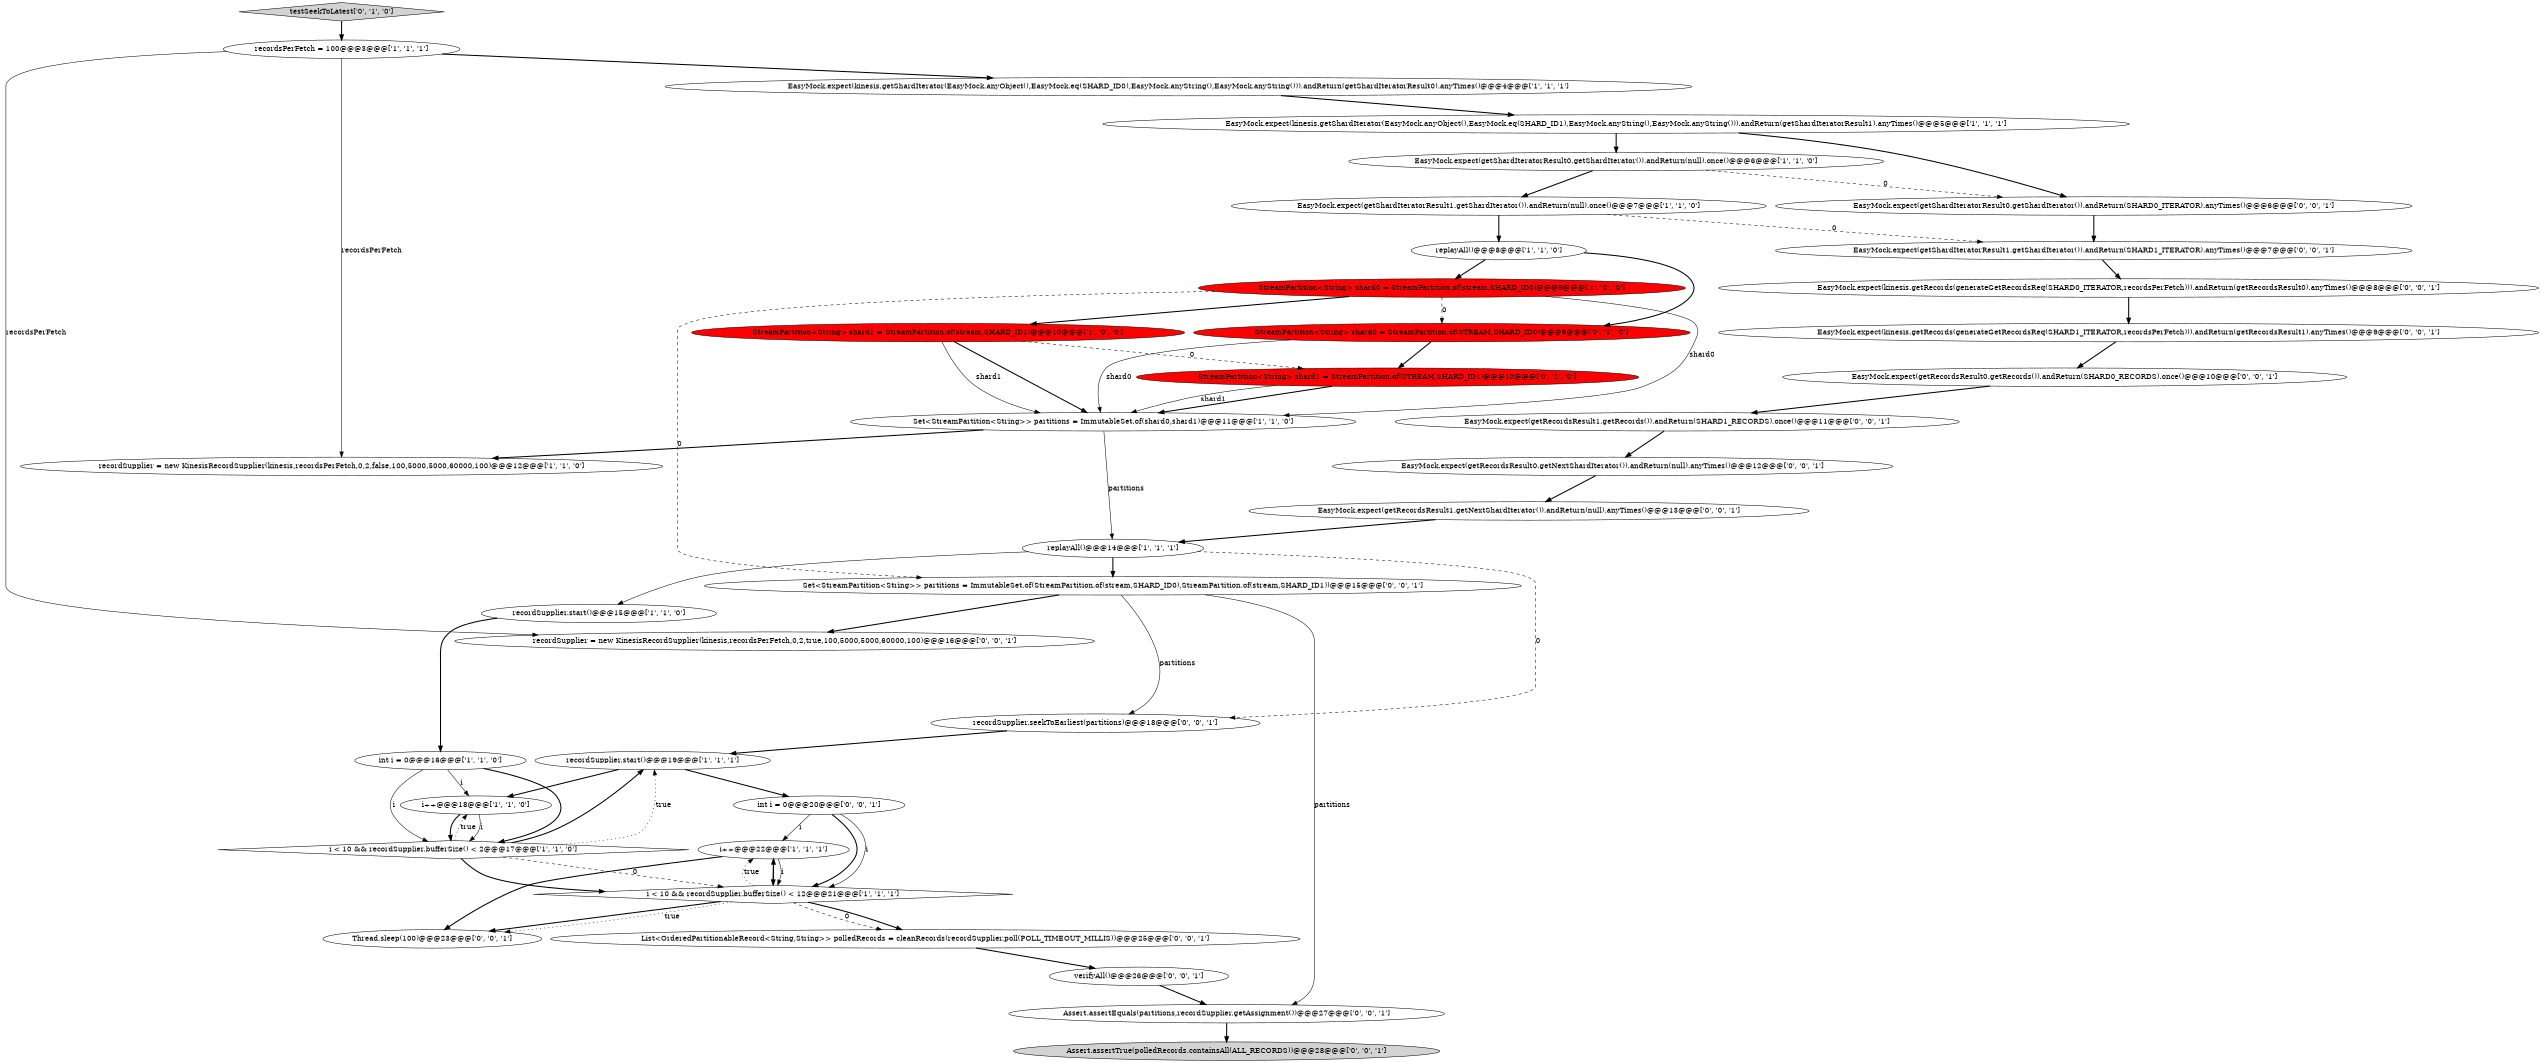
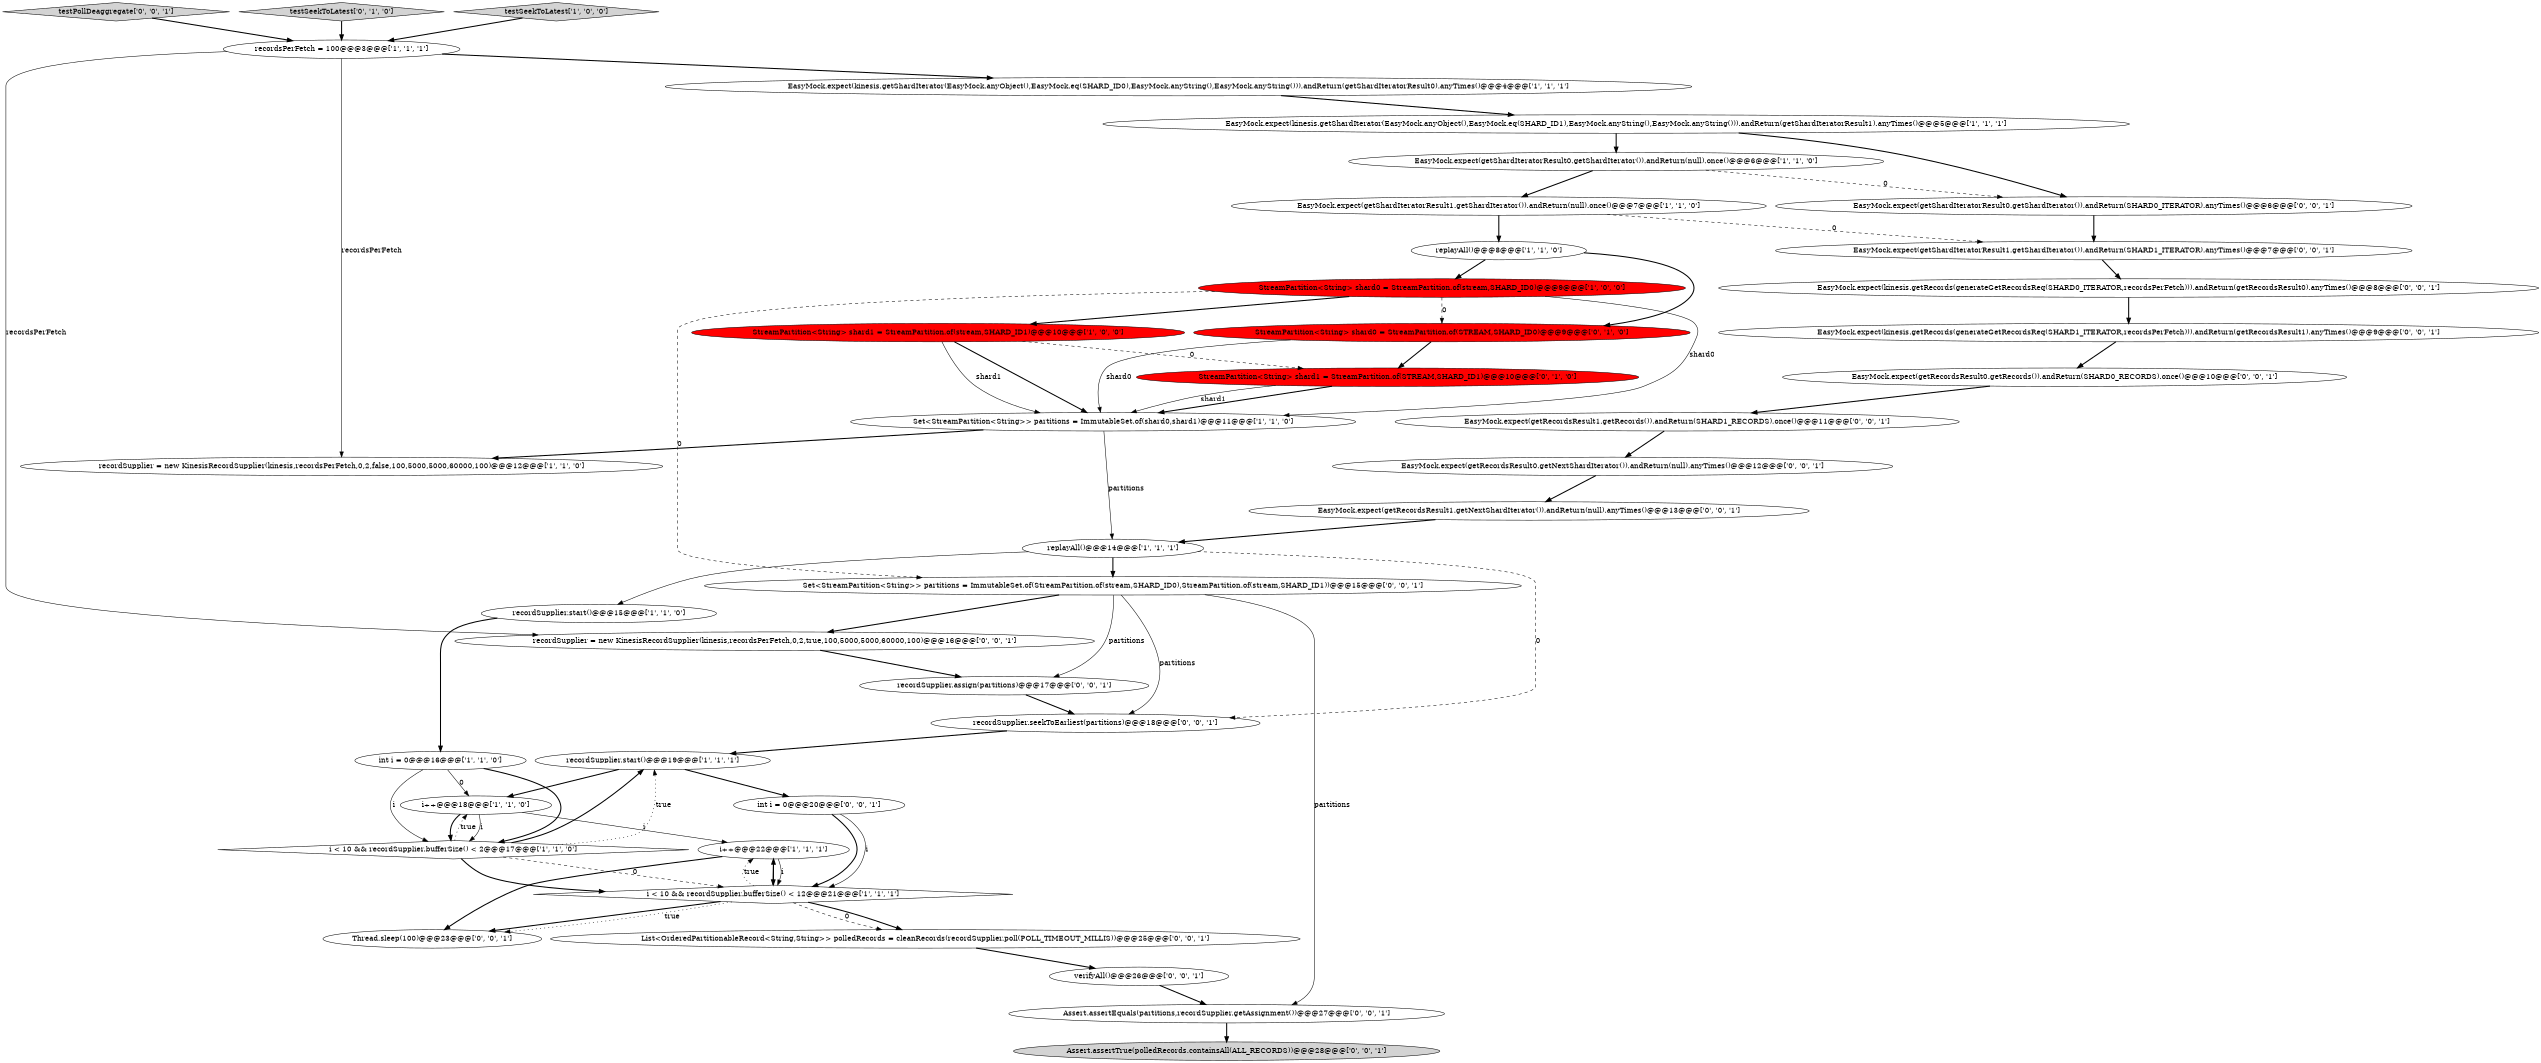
node "testPollDeaggregate['0', '0', '1']": added
node "testSeekToLatest['1', '0', '0']": added
node "recordSupplier.assign(partitions)@@@17@@@['0', '0', '1']": added
edge "int i = 0@@@16@@@['1', '1', '0']" -> "i++@@@18@@@['1', '1', '0']": label "i" -> "0"
edge "int i = 0@@@20@@@['0', '0', '1']" -> "i++@@@22@@@['1', '1', '1']": now "i++@@@18@@@['1', '1', '0']" -> "i++@@@22@@@['1', '1', '1']"
